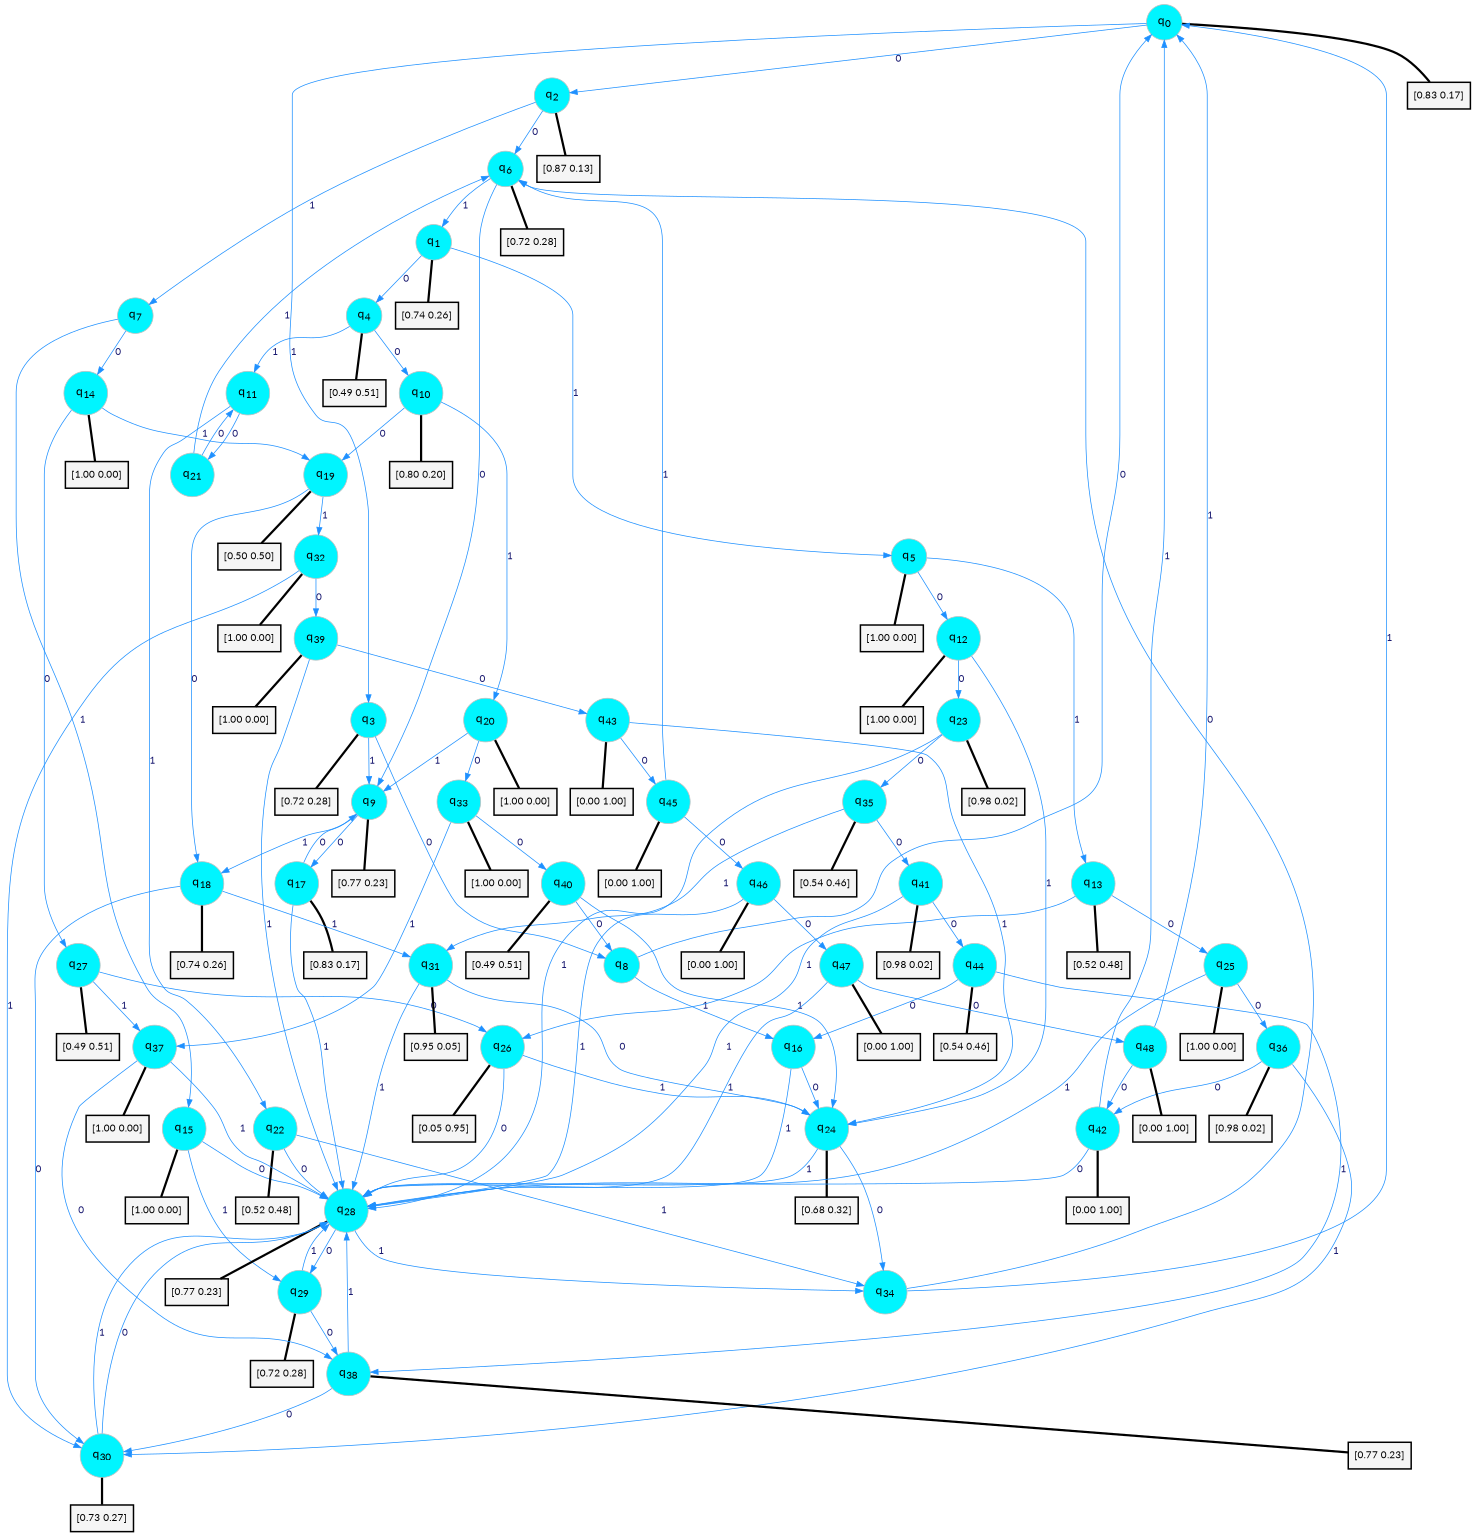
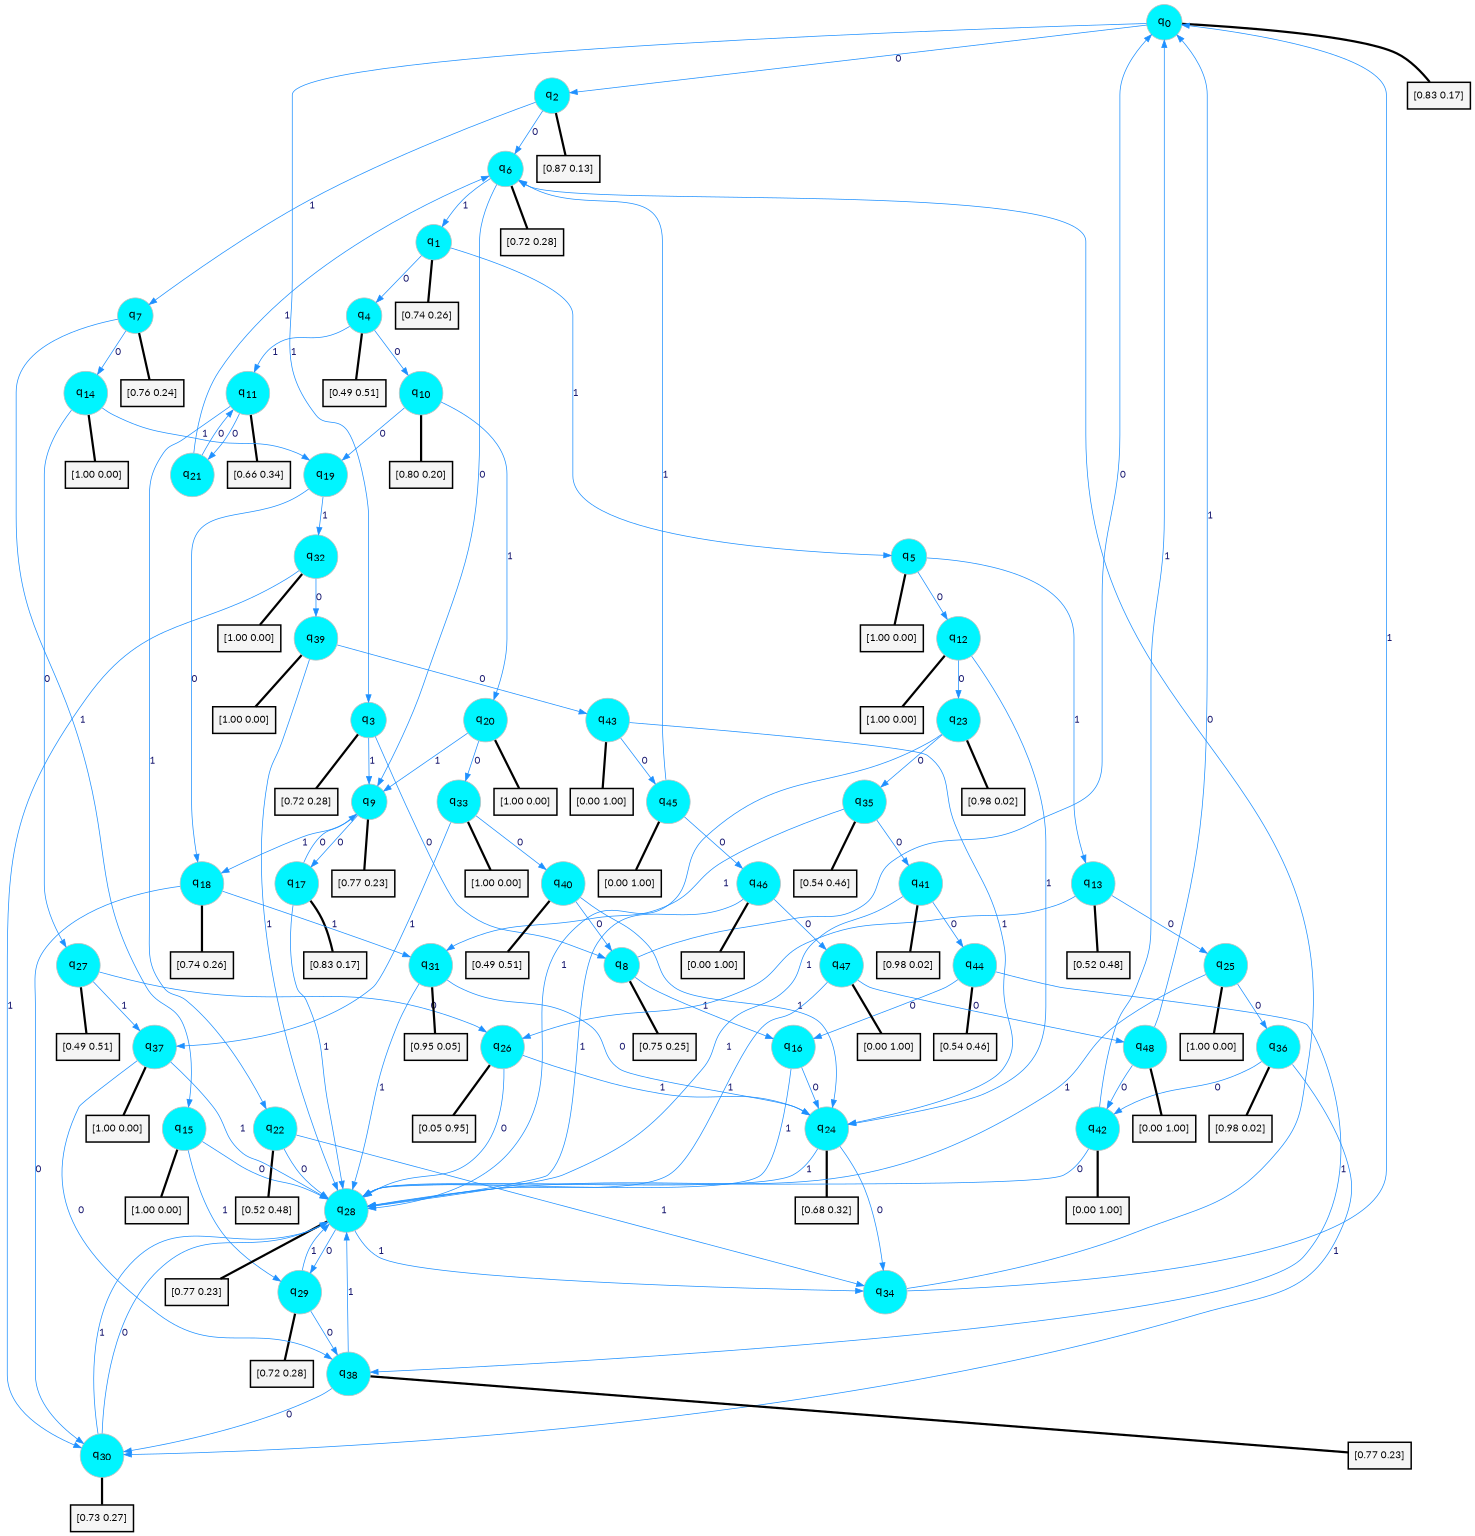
node "[0.76 0.24]": added
node "[0.66 0.34]": added
node "[0.50 0.50]": removed
node "[0.75 0.25]": added
